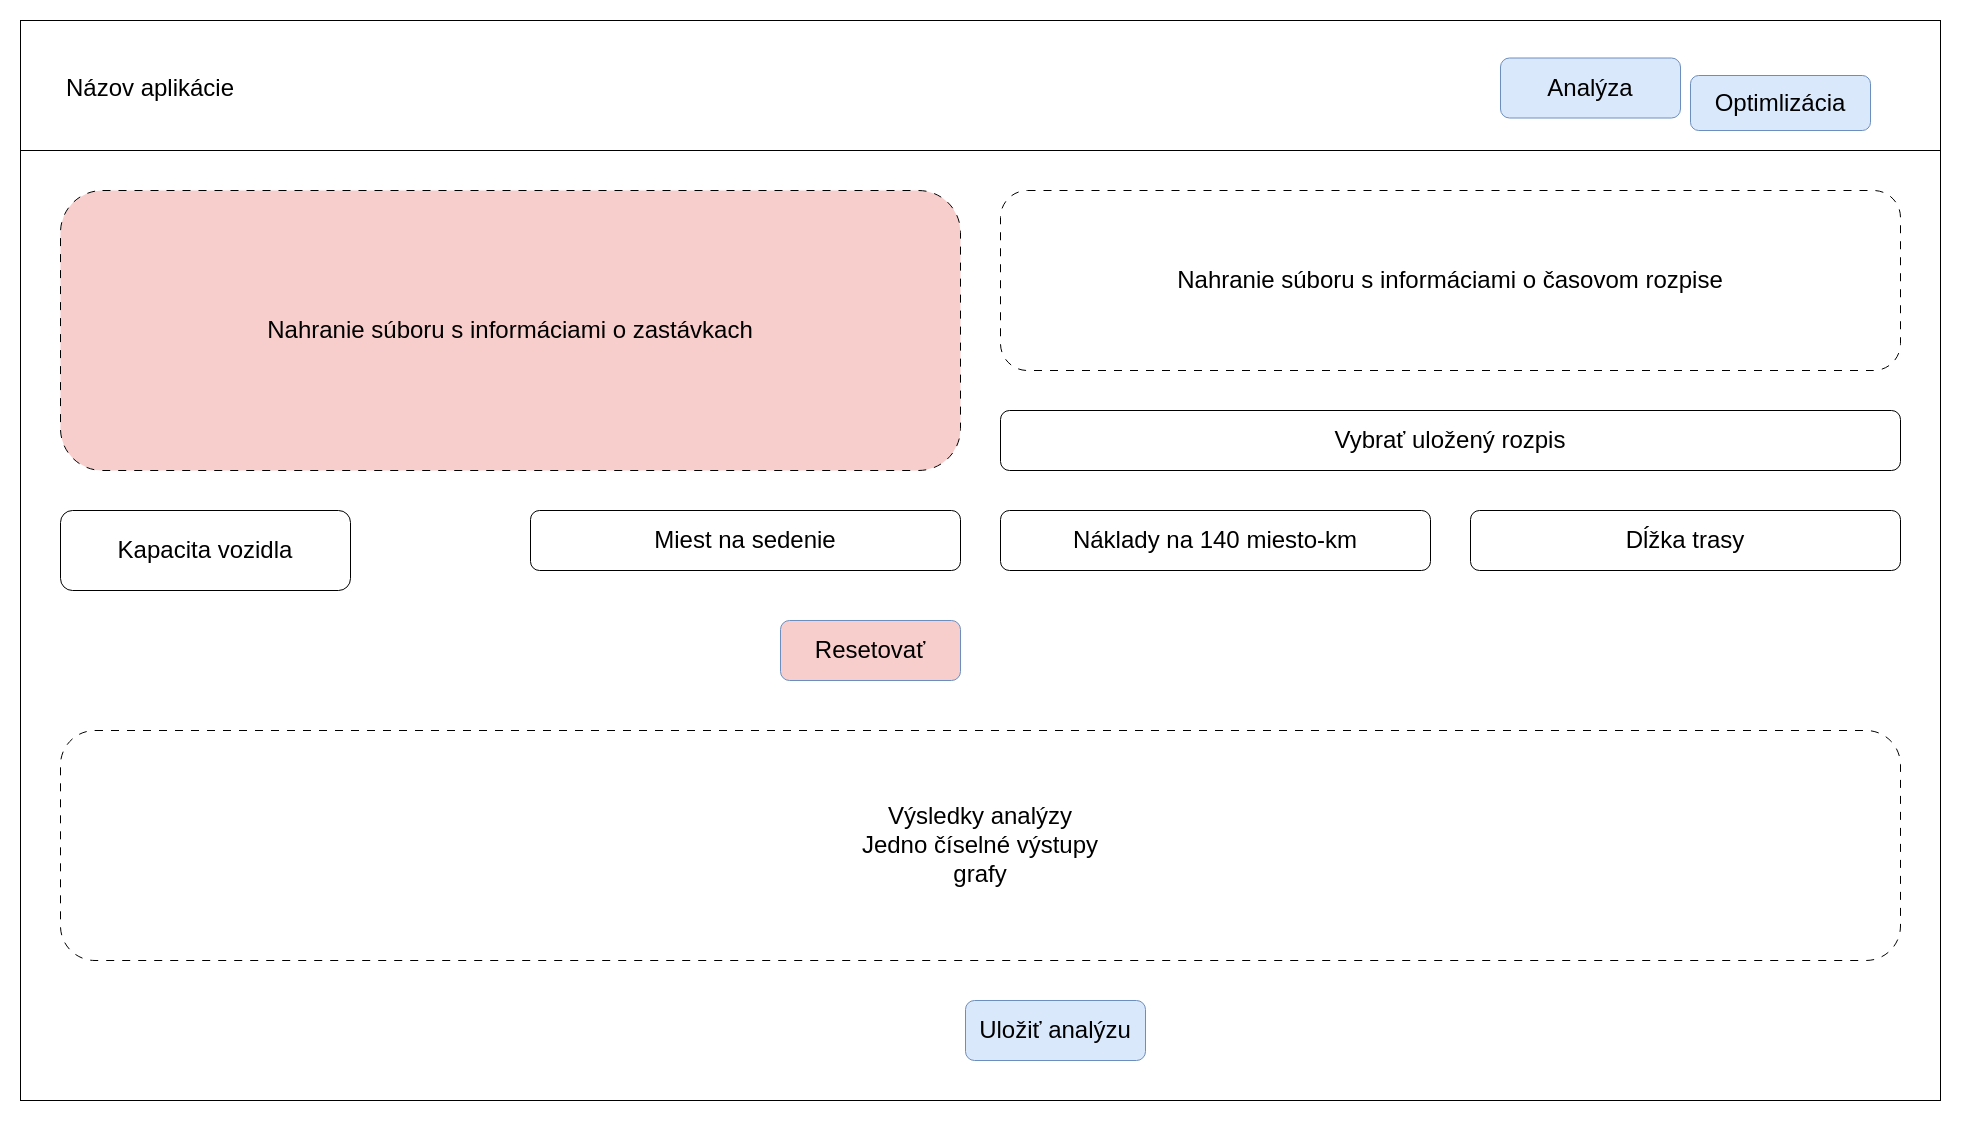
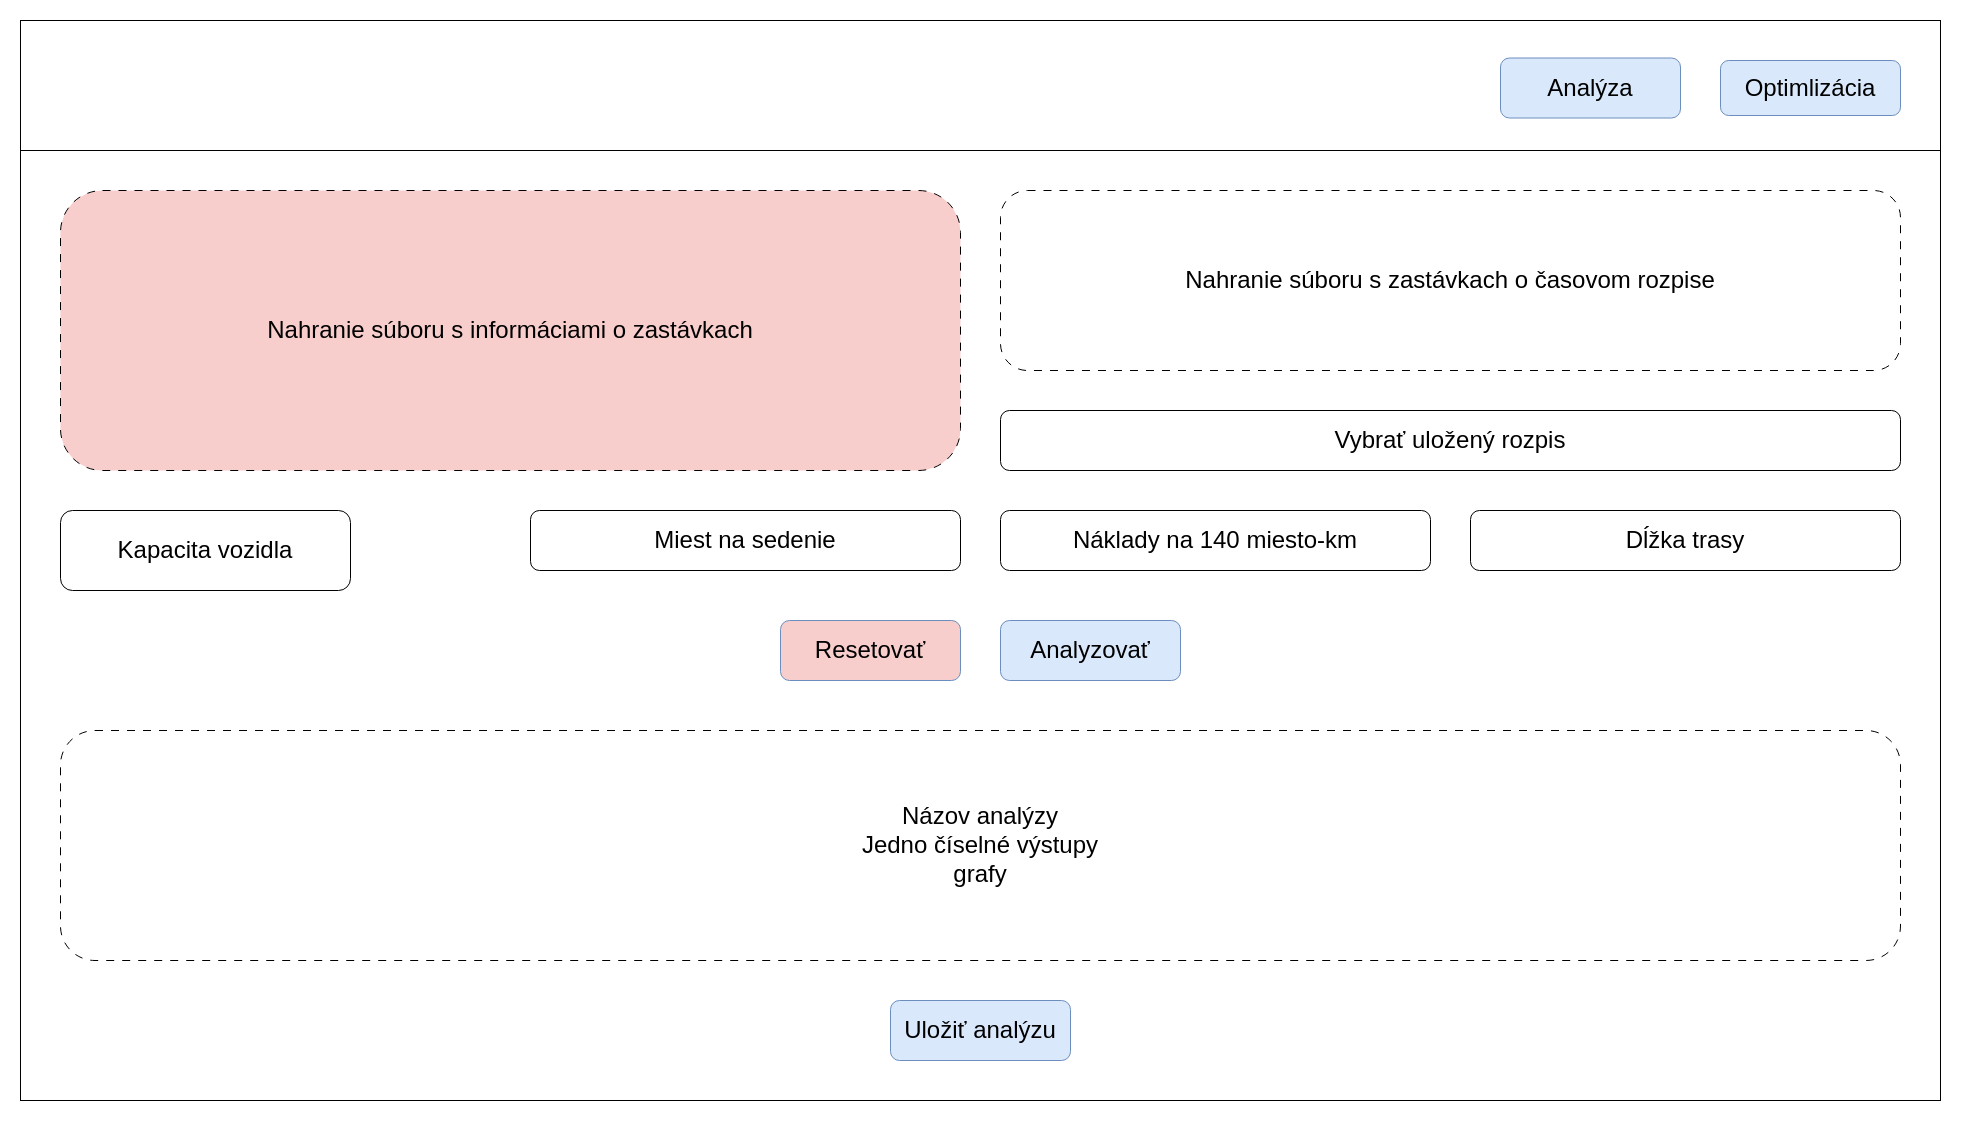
node "Názov aplikácie": removed
node "Optimlizácia": moved (1781, 103) -> (1811, 88)
node "Nahranie súboru s informáciami o časovom rozpise": label "Nahranie súboru s informáciami o časovom rozpise" -> "Nahranie súboru s zastávkach o časovom rozpise"
node "Analyzovať": added
node "Výsledky analýzy Jedno číselné výstupy grafy": label "Výsledky analýzy Jedno číselné výstupy grafy" -> "Názov analýzy Jedno číselné výstupy grafy"
node "Uložiť analýzu": moved (1056, 1031) -> (981, 1031)
